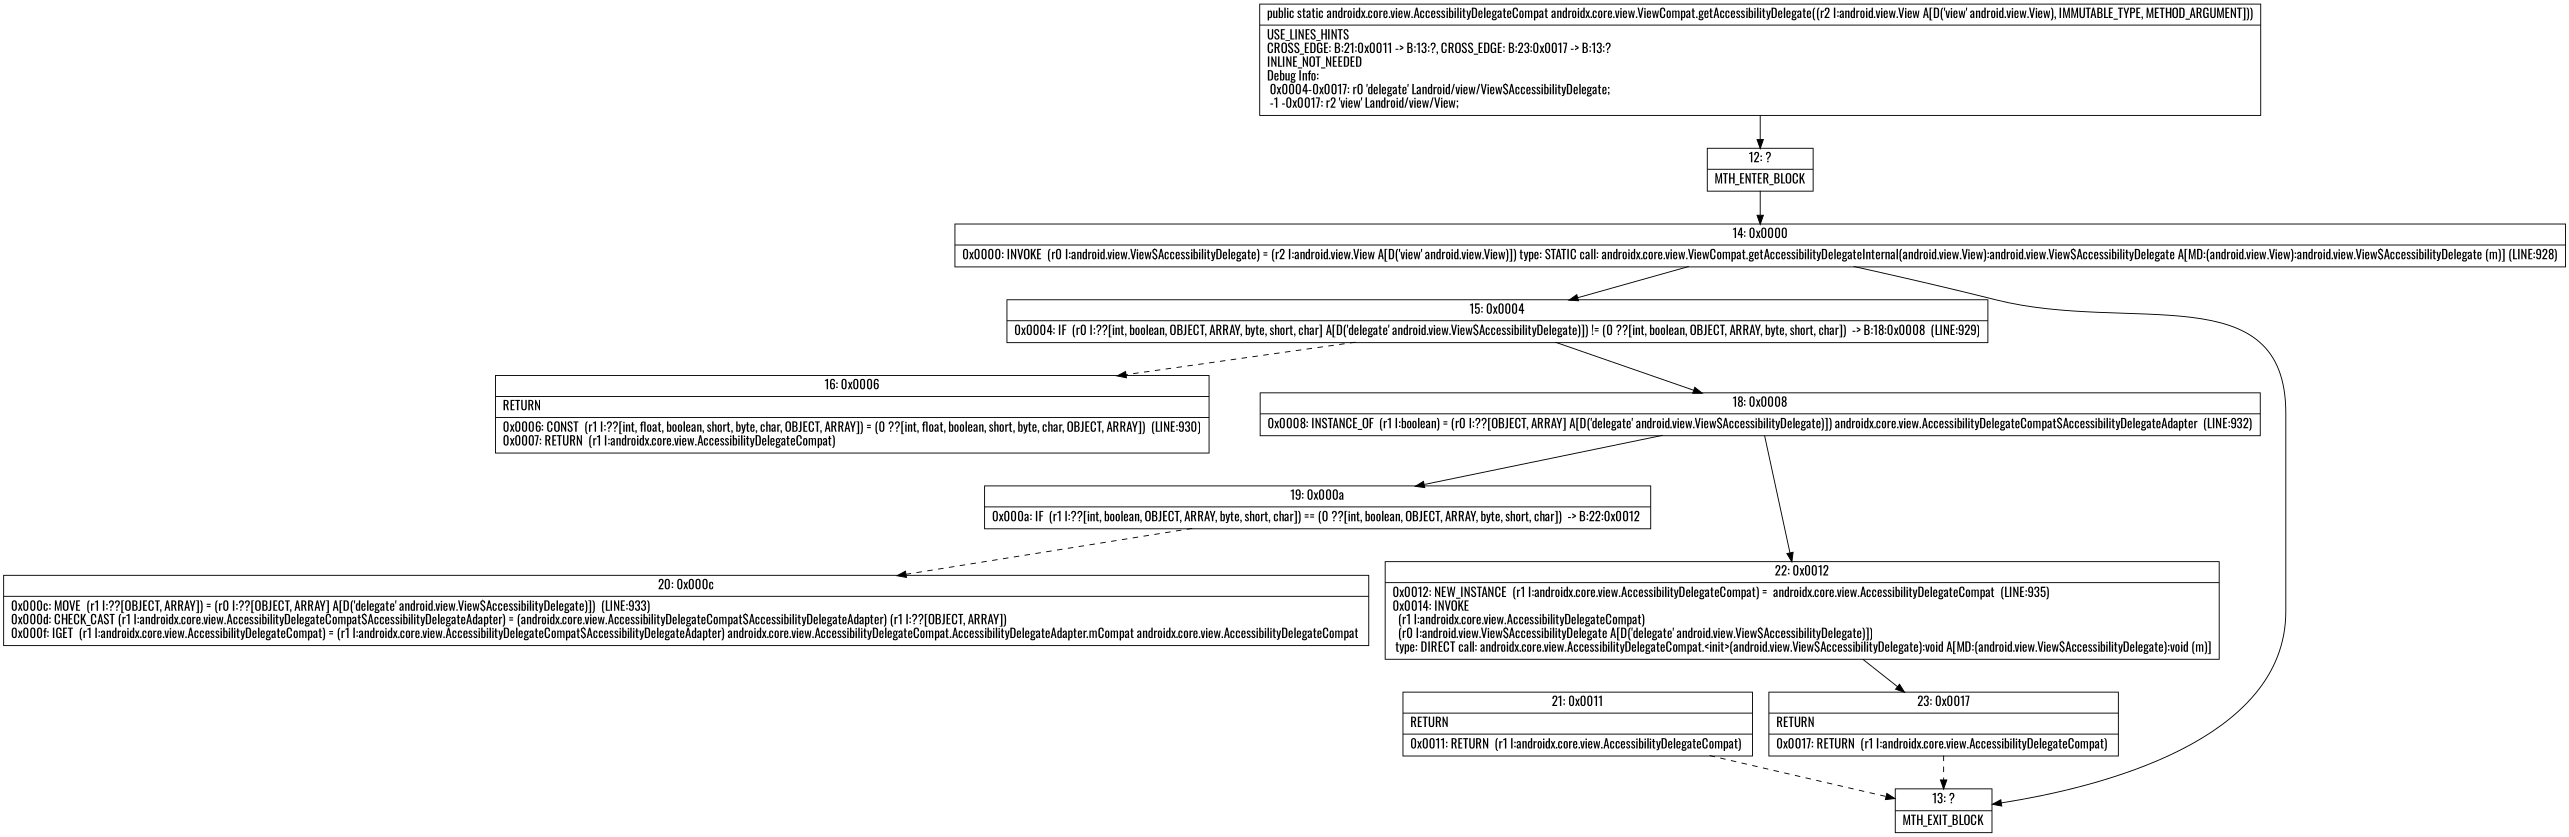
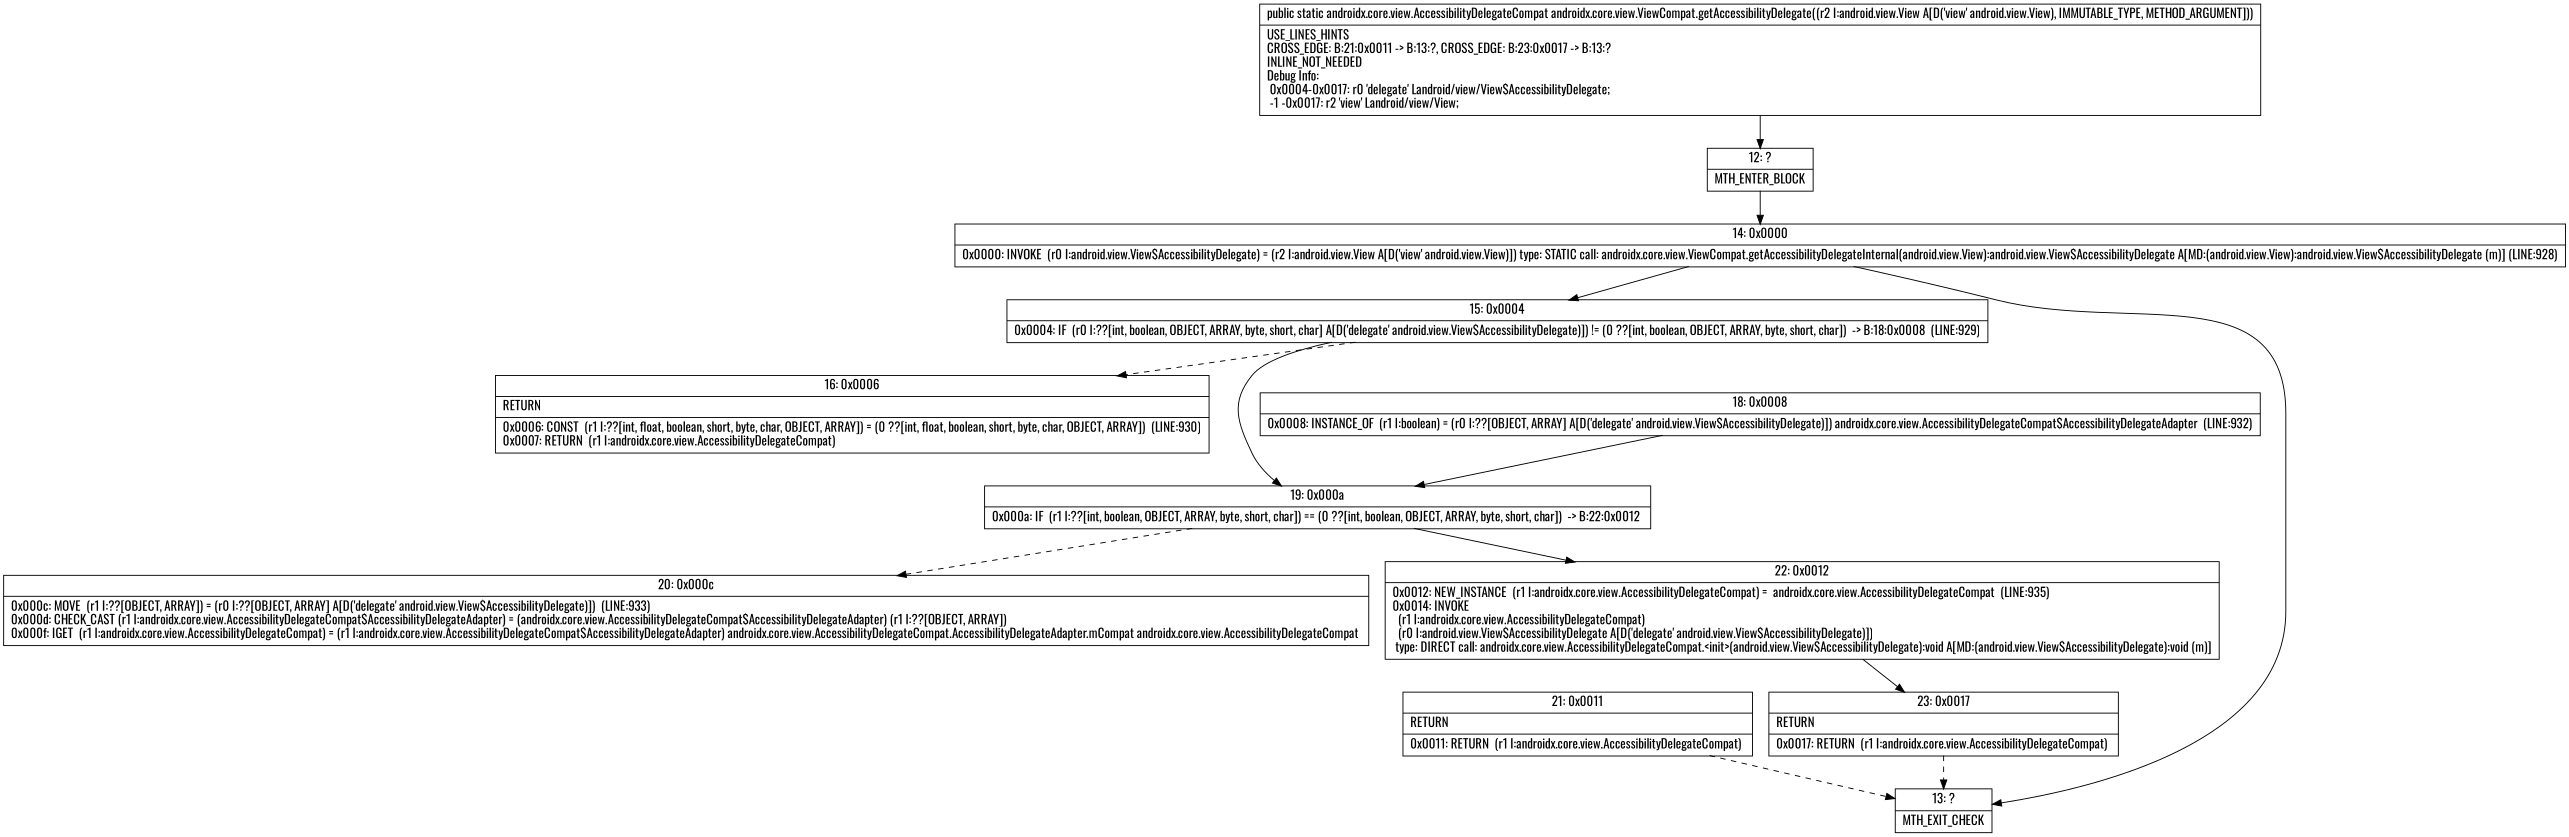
edge "15: 0x0004" -> "18: 0x0008": now "15: 0x0004" -> "19: 0x000a"
edge "18: 0x0008" -> "22: 0x0012": now "19: 0x000a" -> "22: 0x0012"
node "13: ?": text "MTH_EXIT_BLOCK" -> "MTH_EXIT_CHECK"
